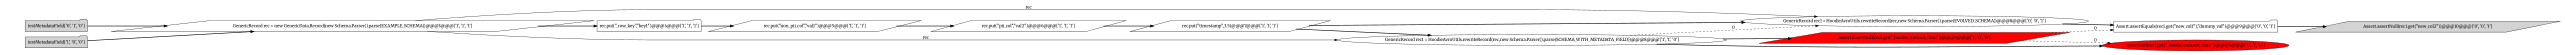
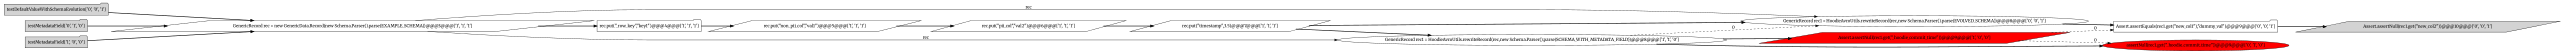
node "testDefaultValueWithSchemaEvolution['0', '0', '1']": added
